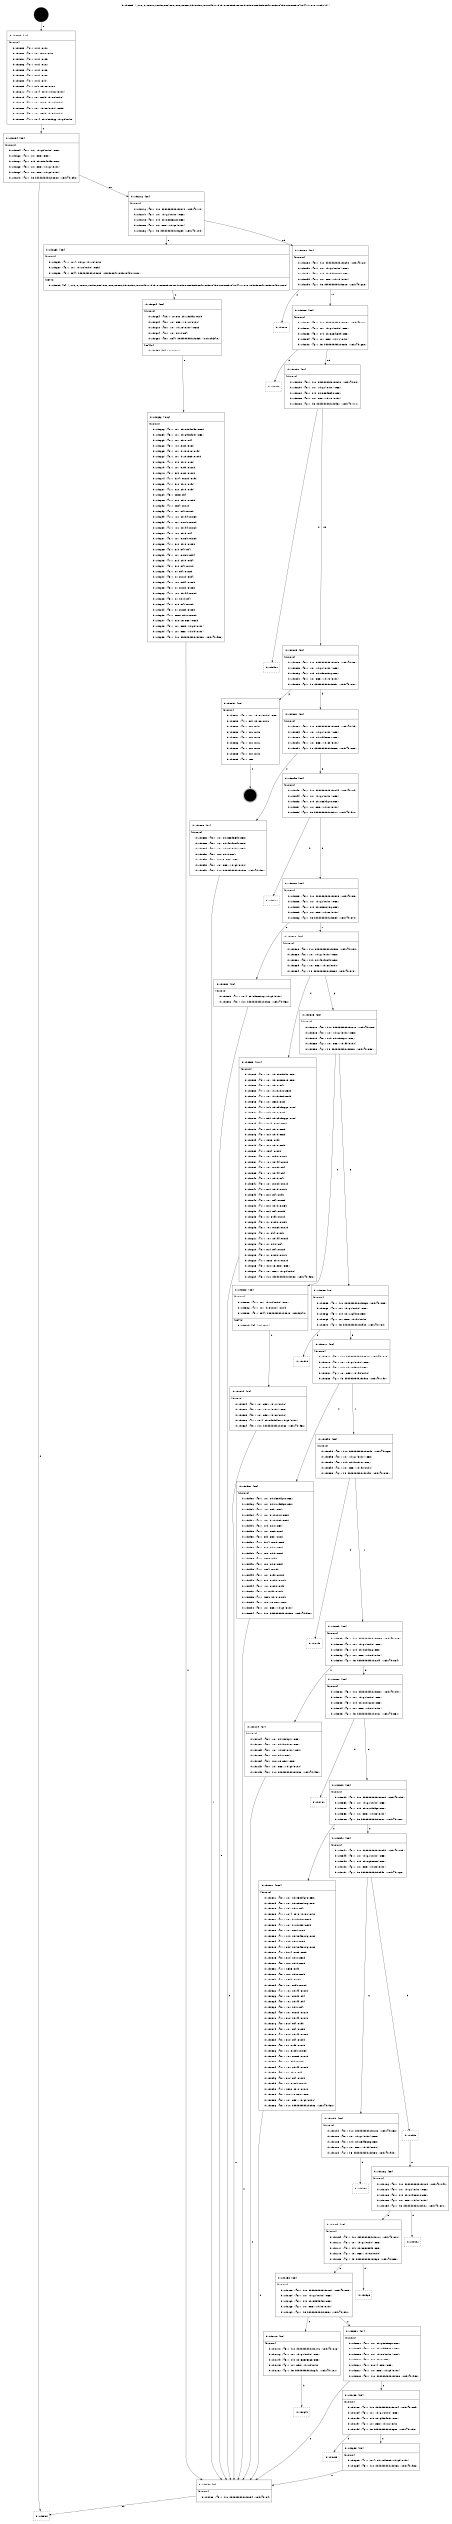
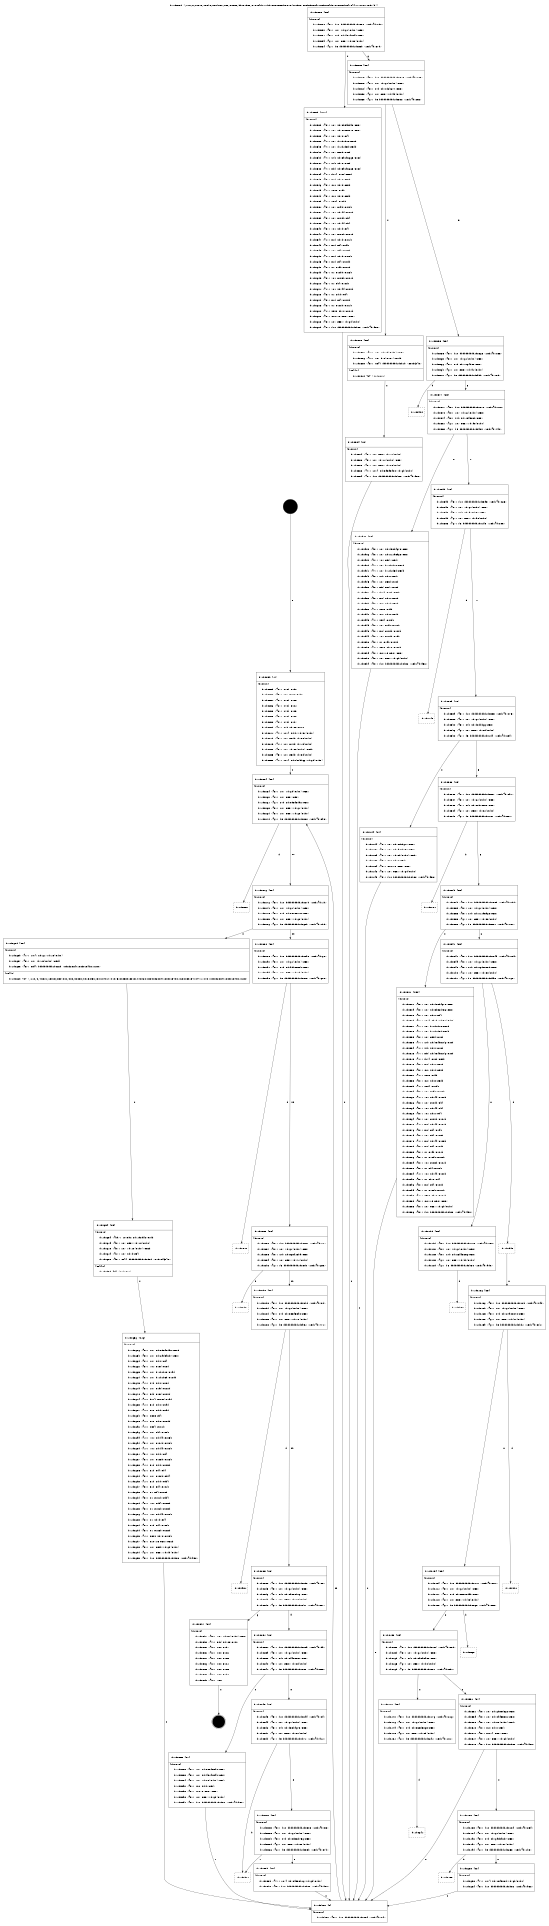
edge "0x401313 [25]" -> "0x40132c [25]": now "0x401313 [25]" -> "0x401b74"
edge "0x401b82 [5]" -> "0x401acc": now "0x401b82 [5]" -> "0x40125f [23]"
